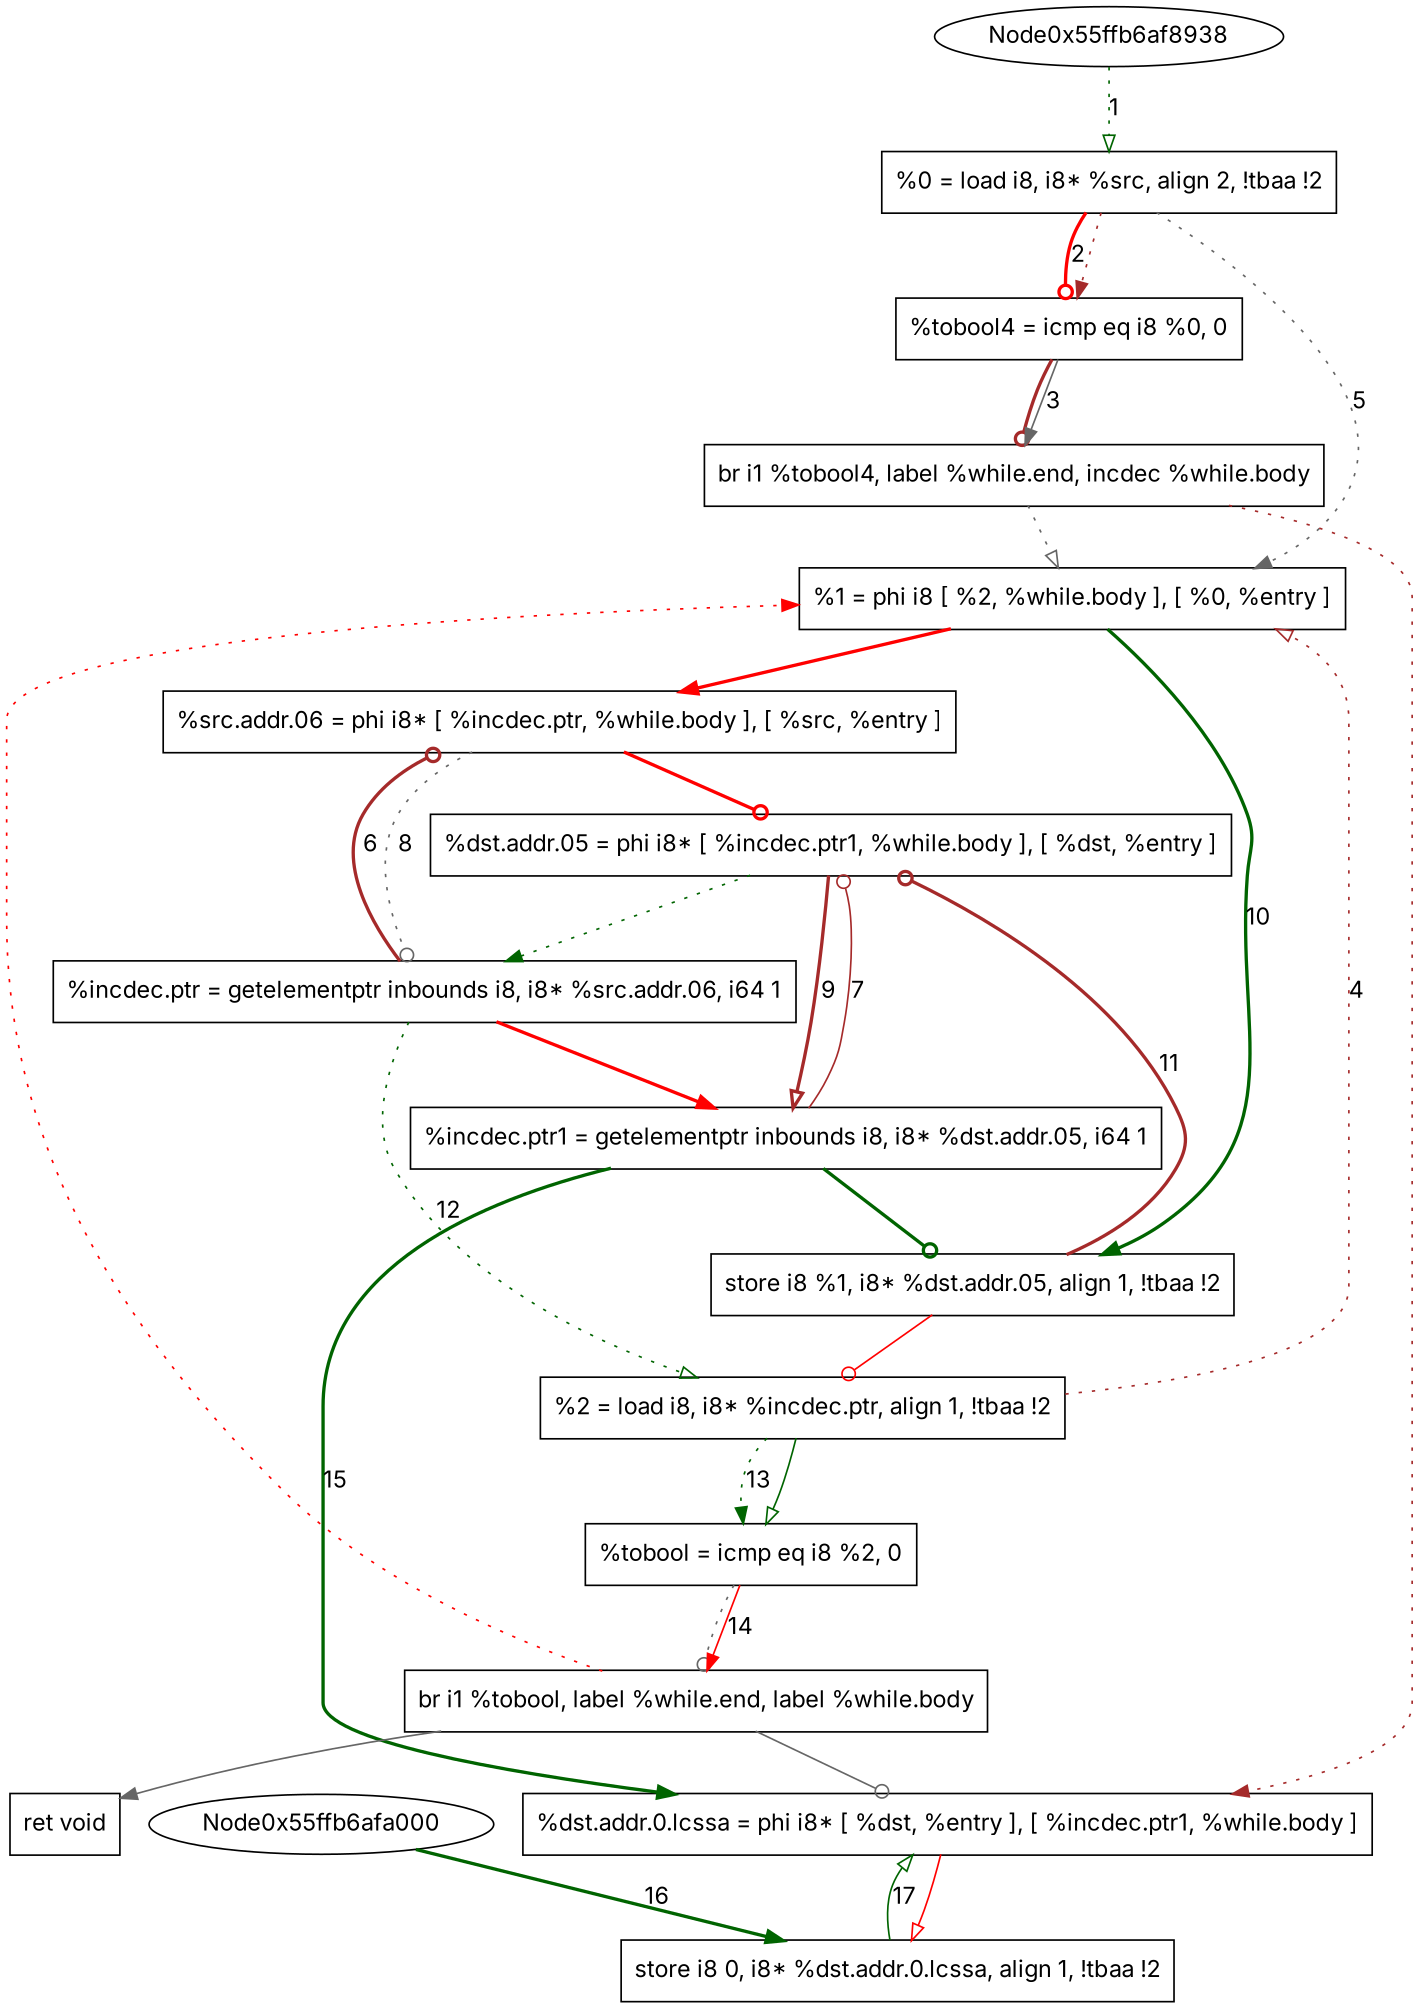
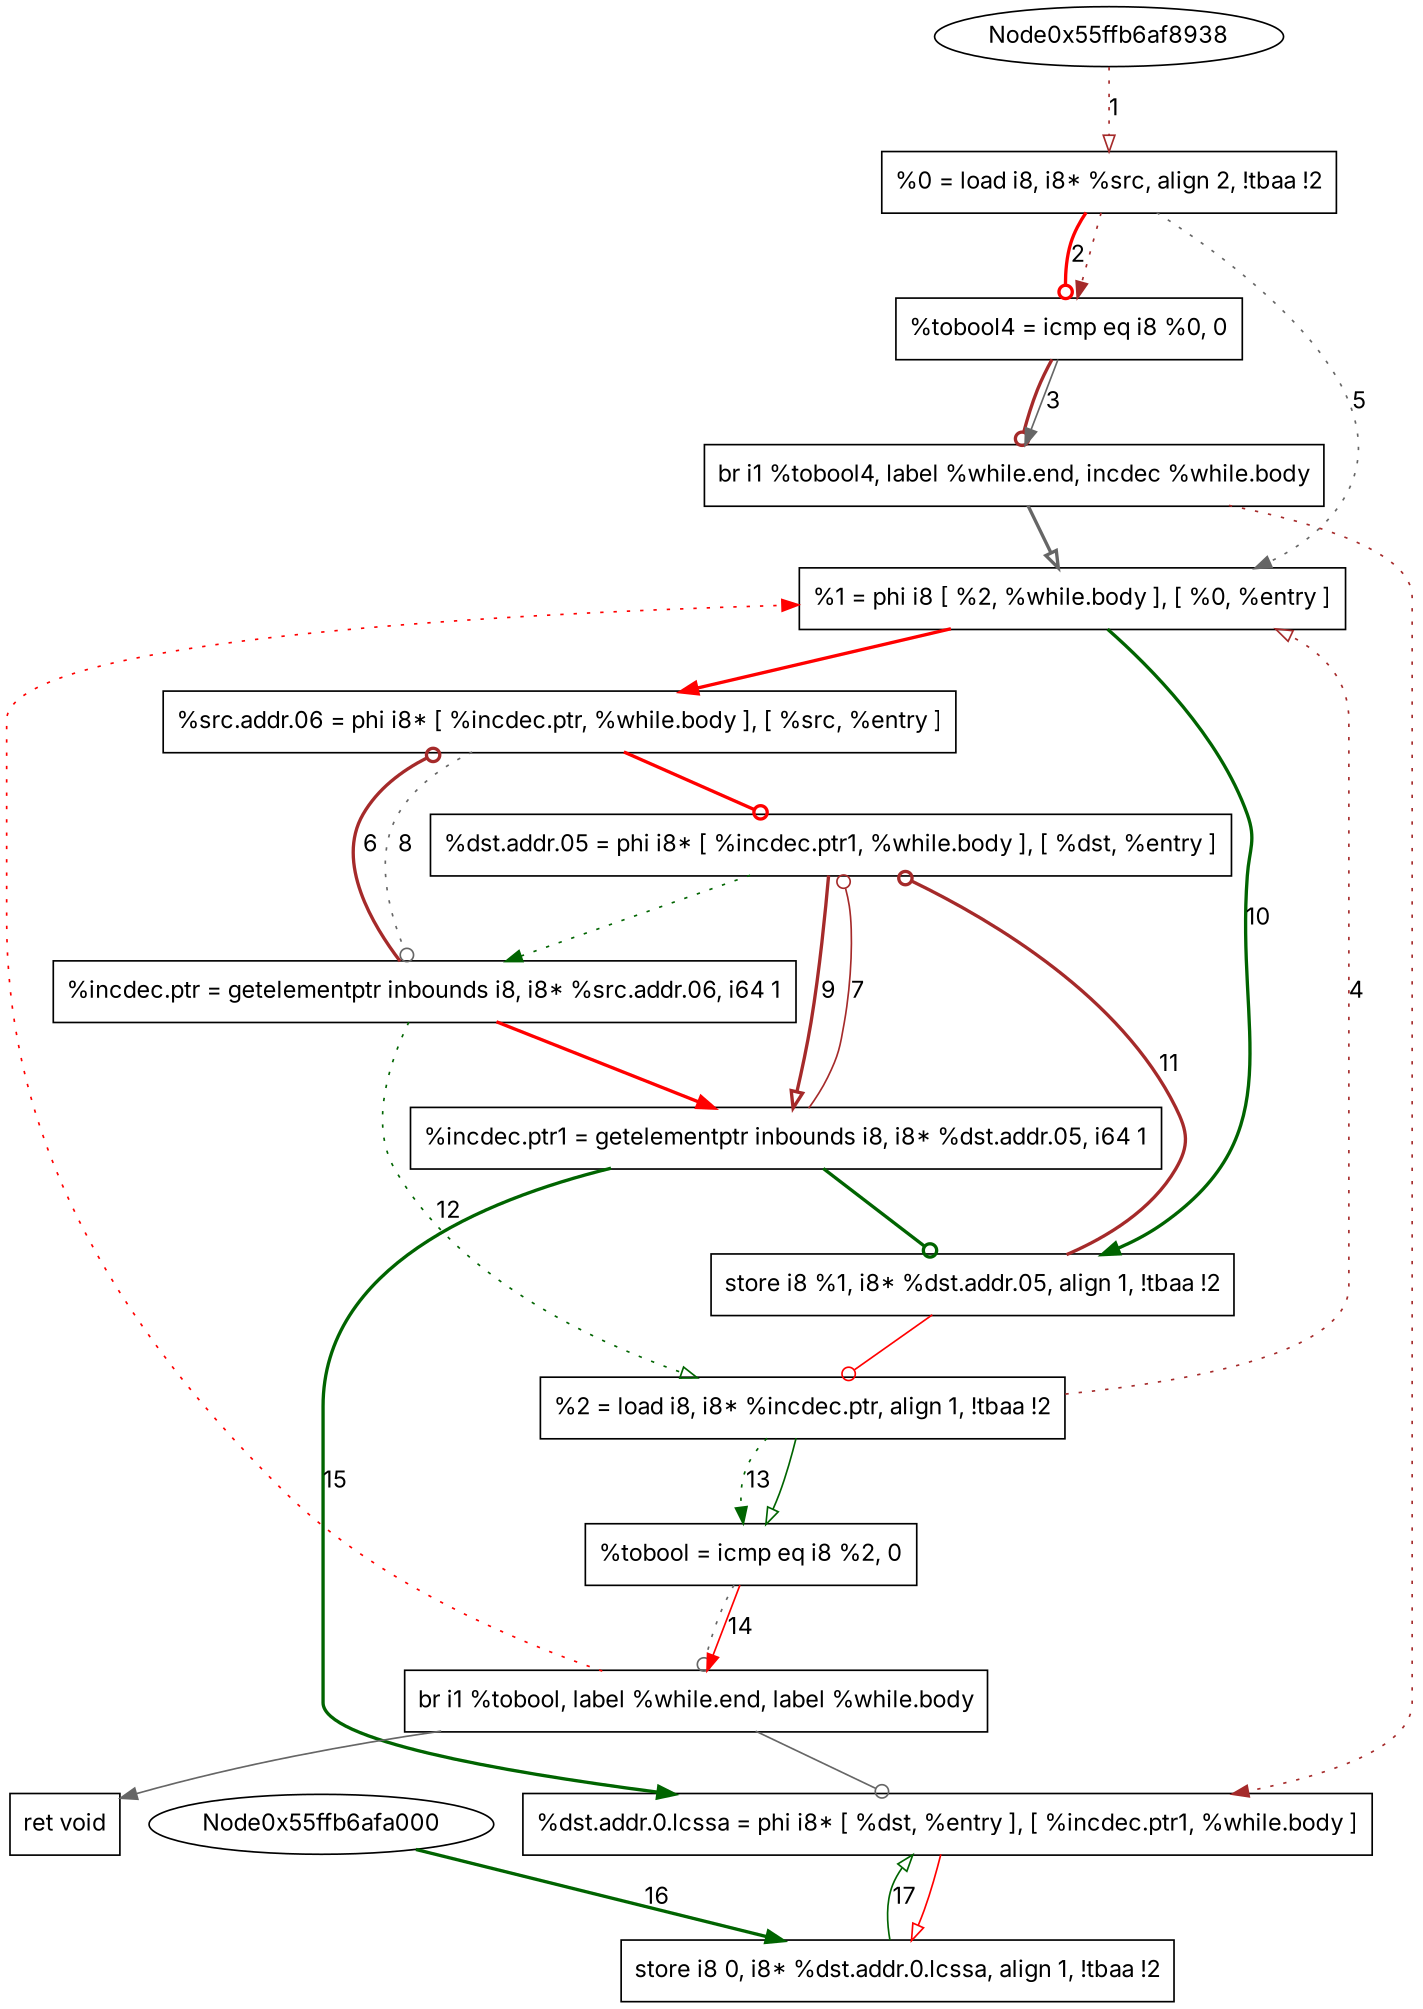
edge "Node0x55ffb6af8938" -> "%0 = load i8, i8* %src, align 2, !tbaa !2": color darkgreen -> brown
edge "br i1 %tobool4, label %while.end, incdec %while.body" -> "%1 = phi i8 [ %2, %while.body ], [ %0, %entry ]": style dotted -> bold
